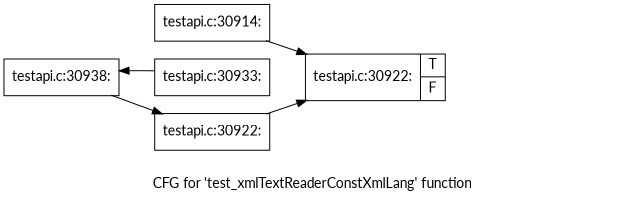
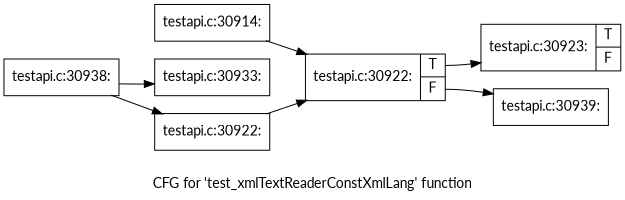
node "testapi.c:30923:": added
edge "testapi.c:30933:" -> "testapi.c:30938:": reversed
node "testapi.c:30939:": added
